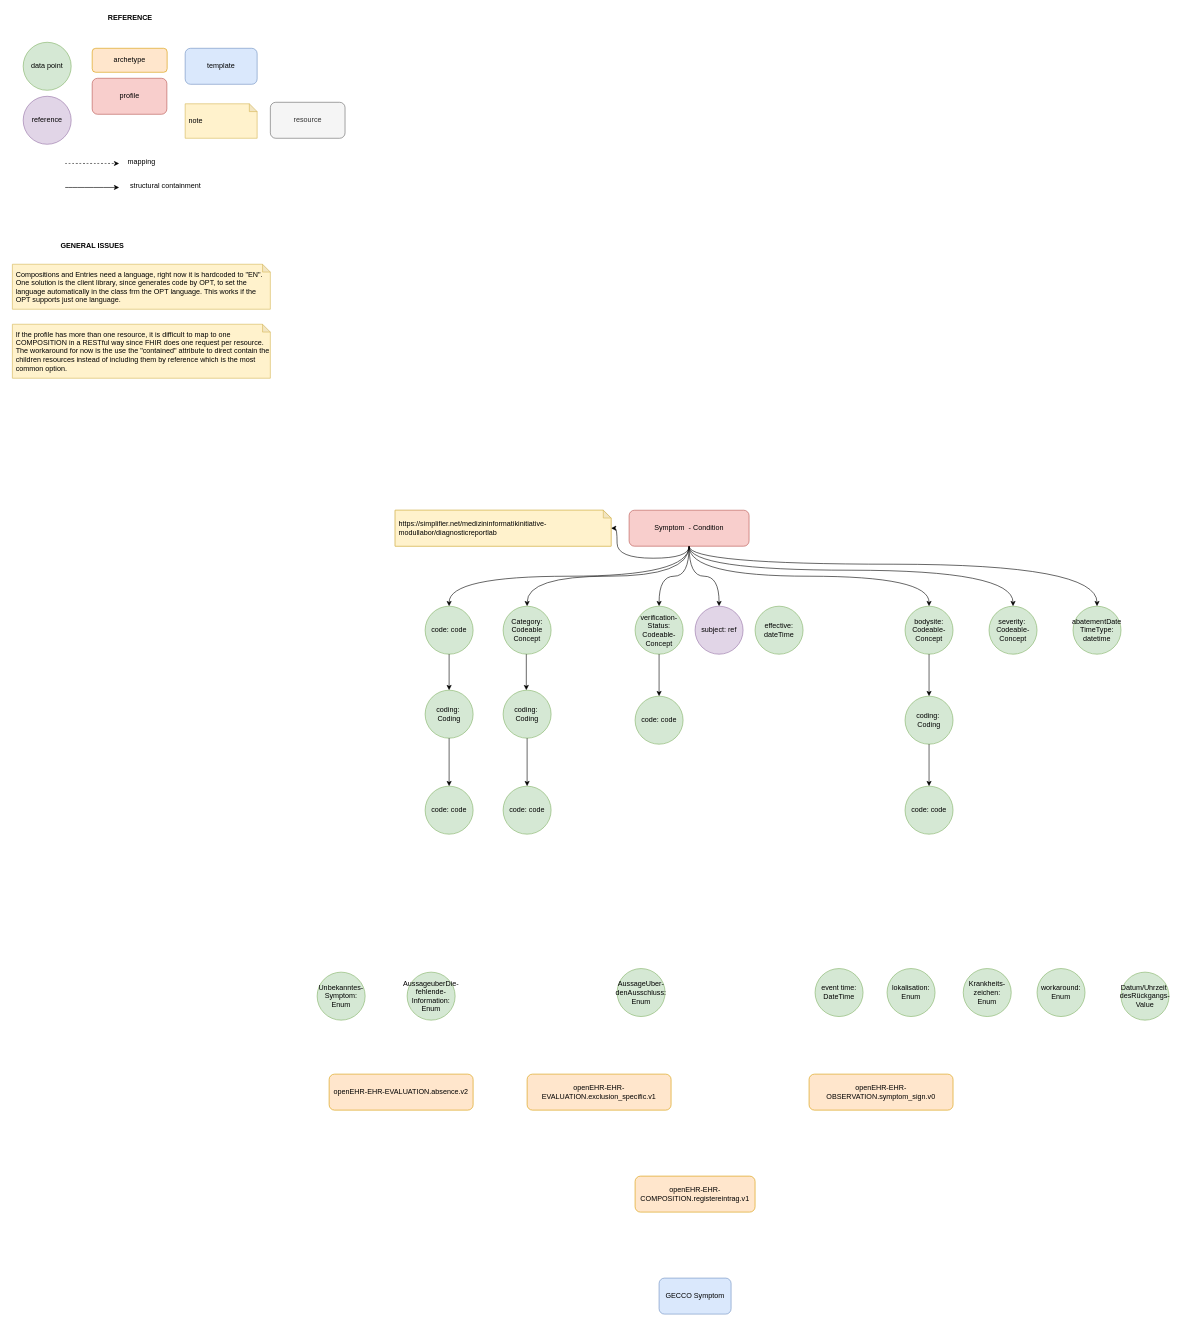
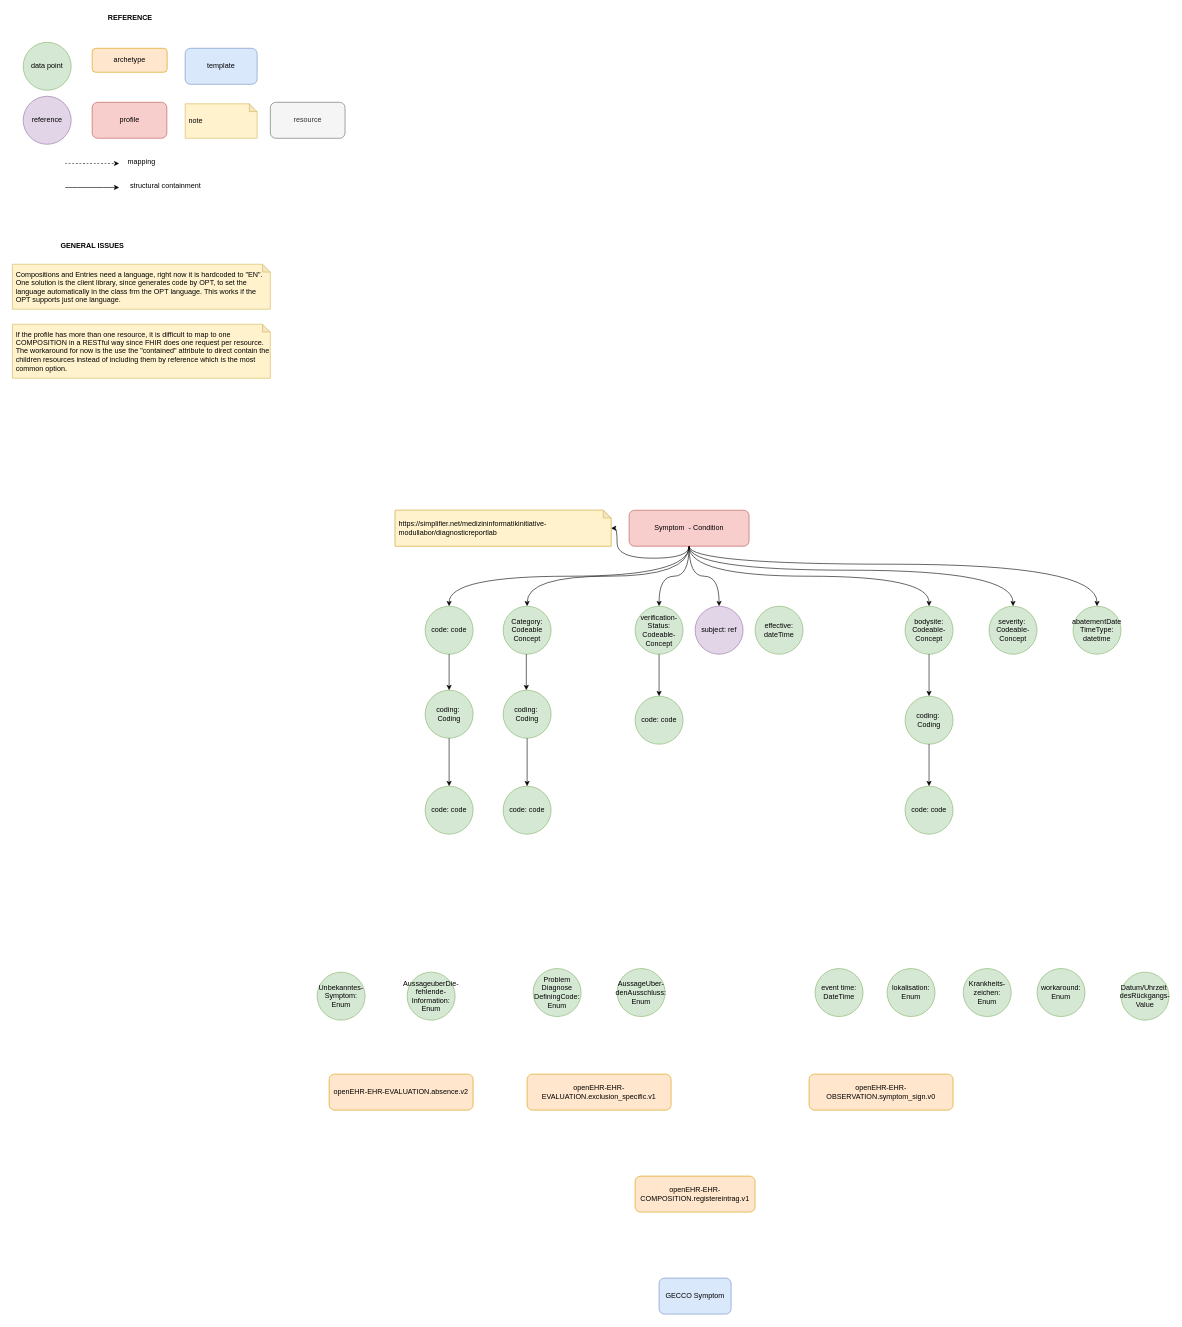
node "profile": moved (129, 96) -> (129, 120)
node "Problem Diagnose DefiningCode: Enum": added
